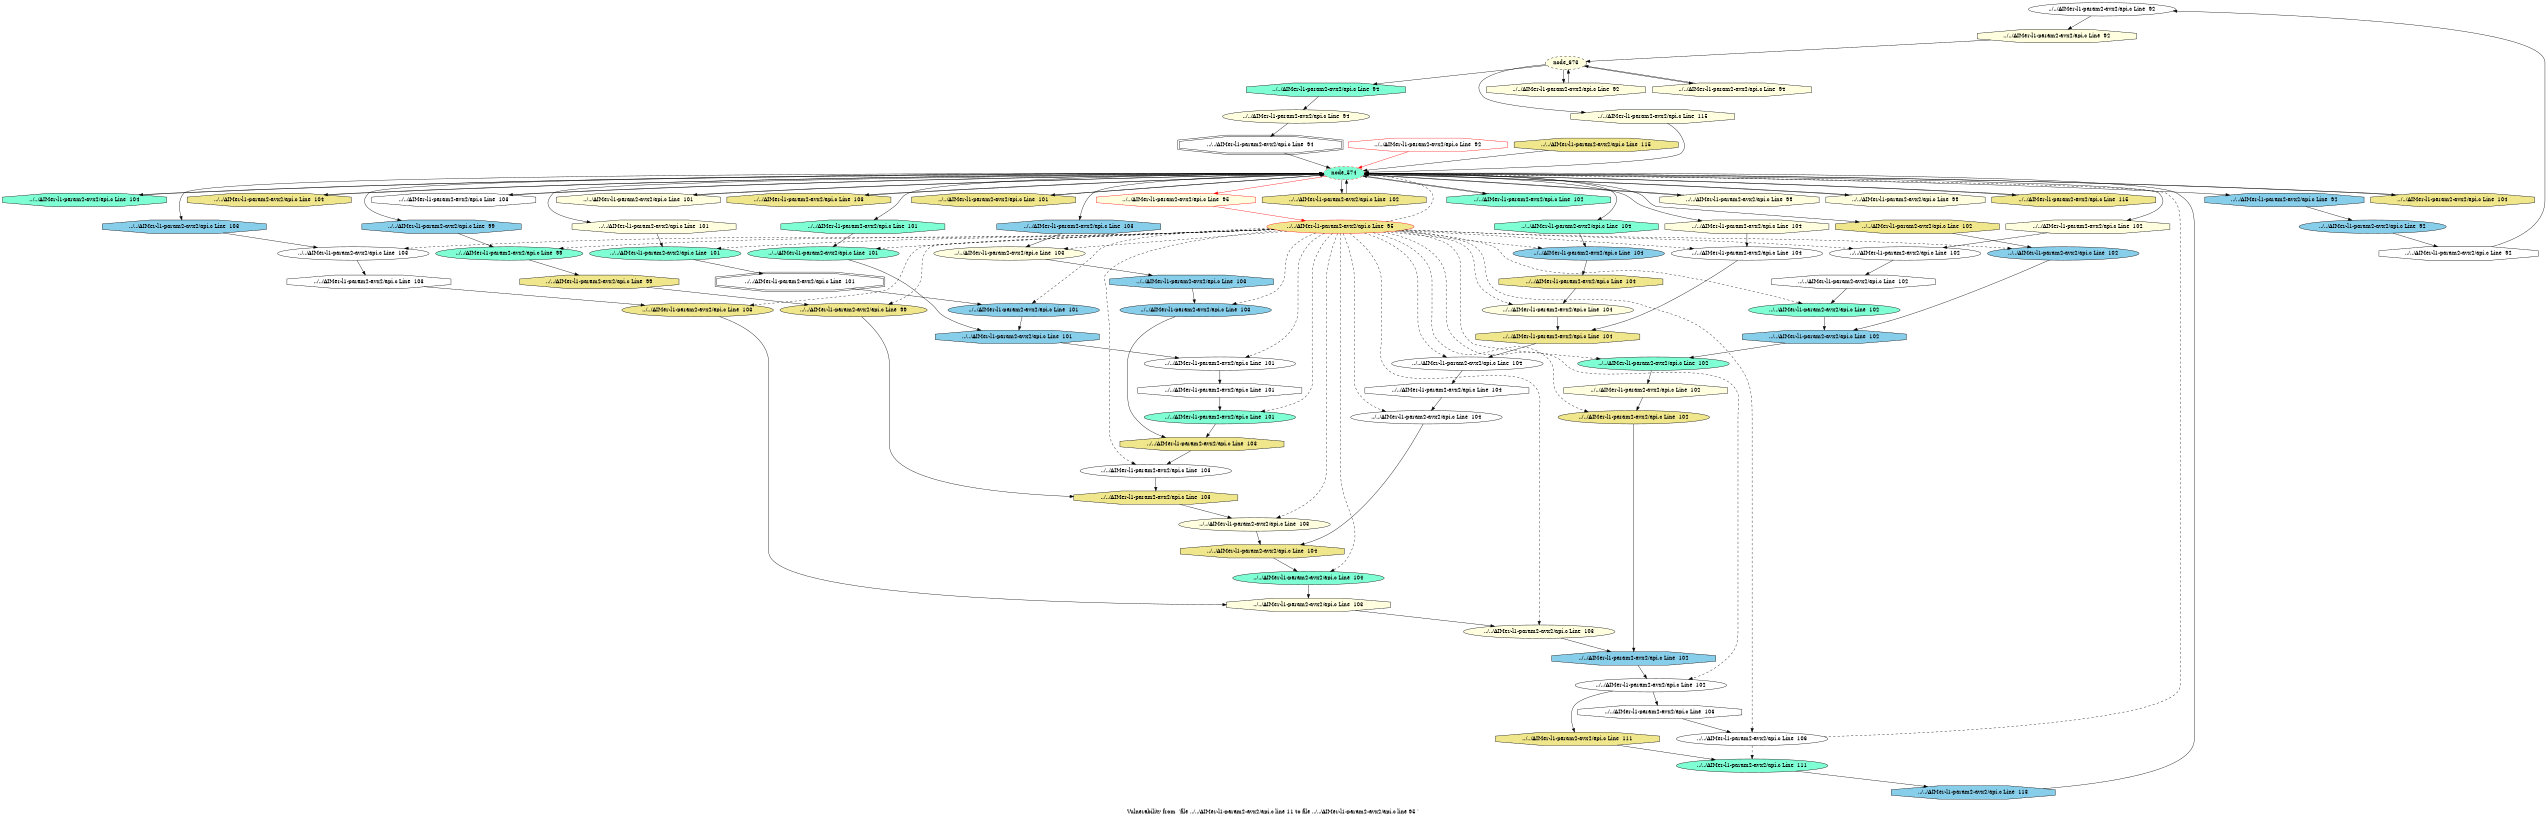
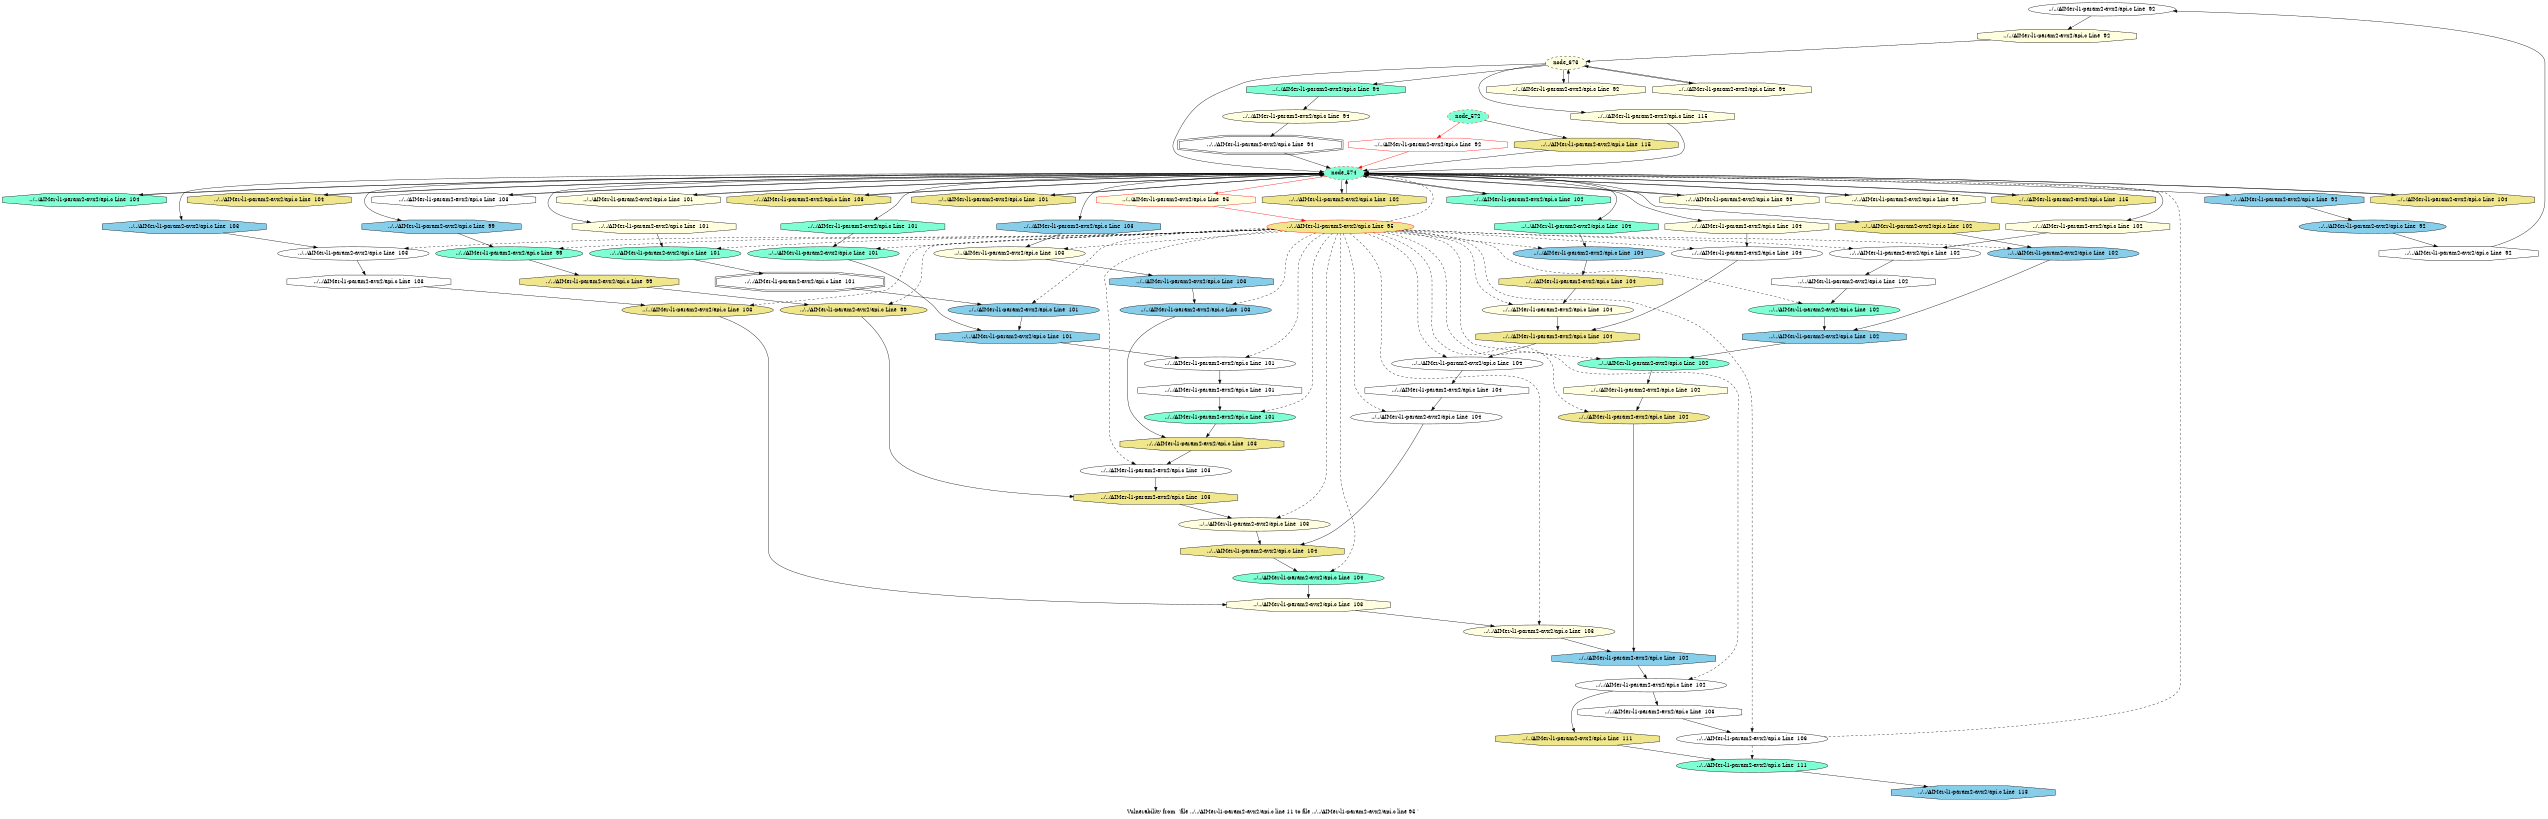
node "node_572": added
edge "../../AIMer-l1-param2-avx2/api.c Line  113" -> "node_574": now "node_673" -> "node_574"
